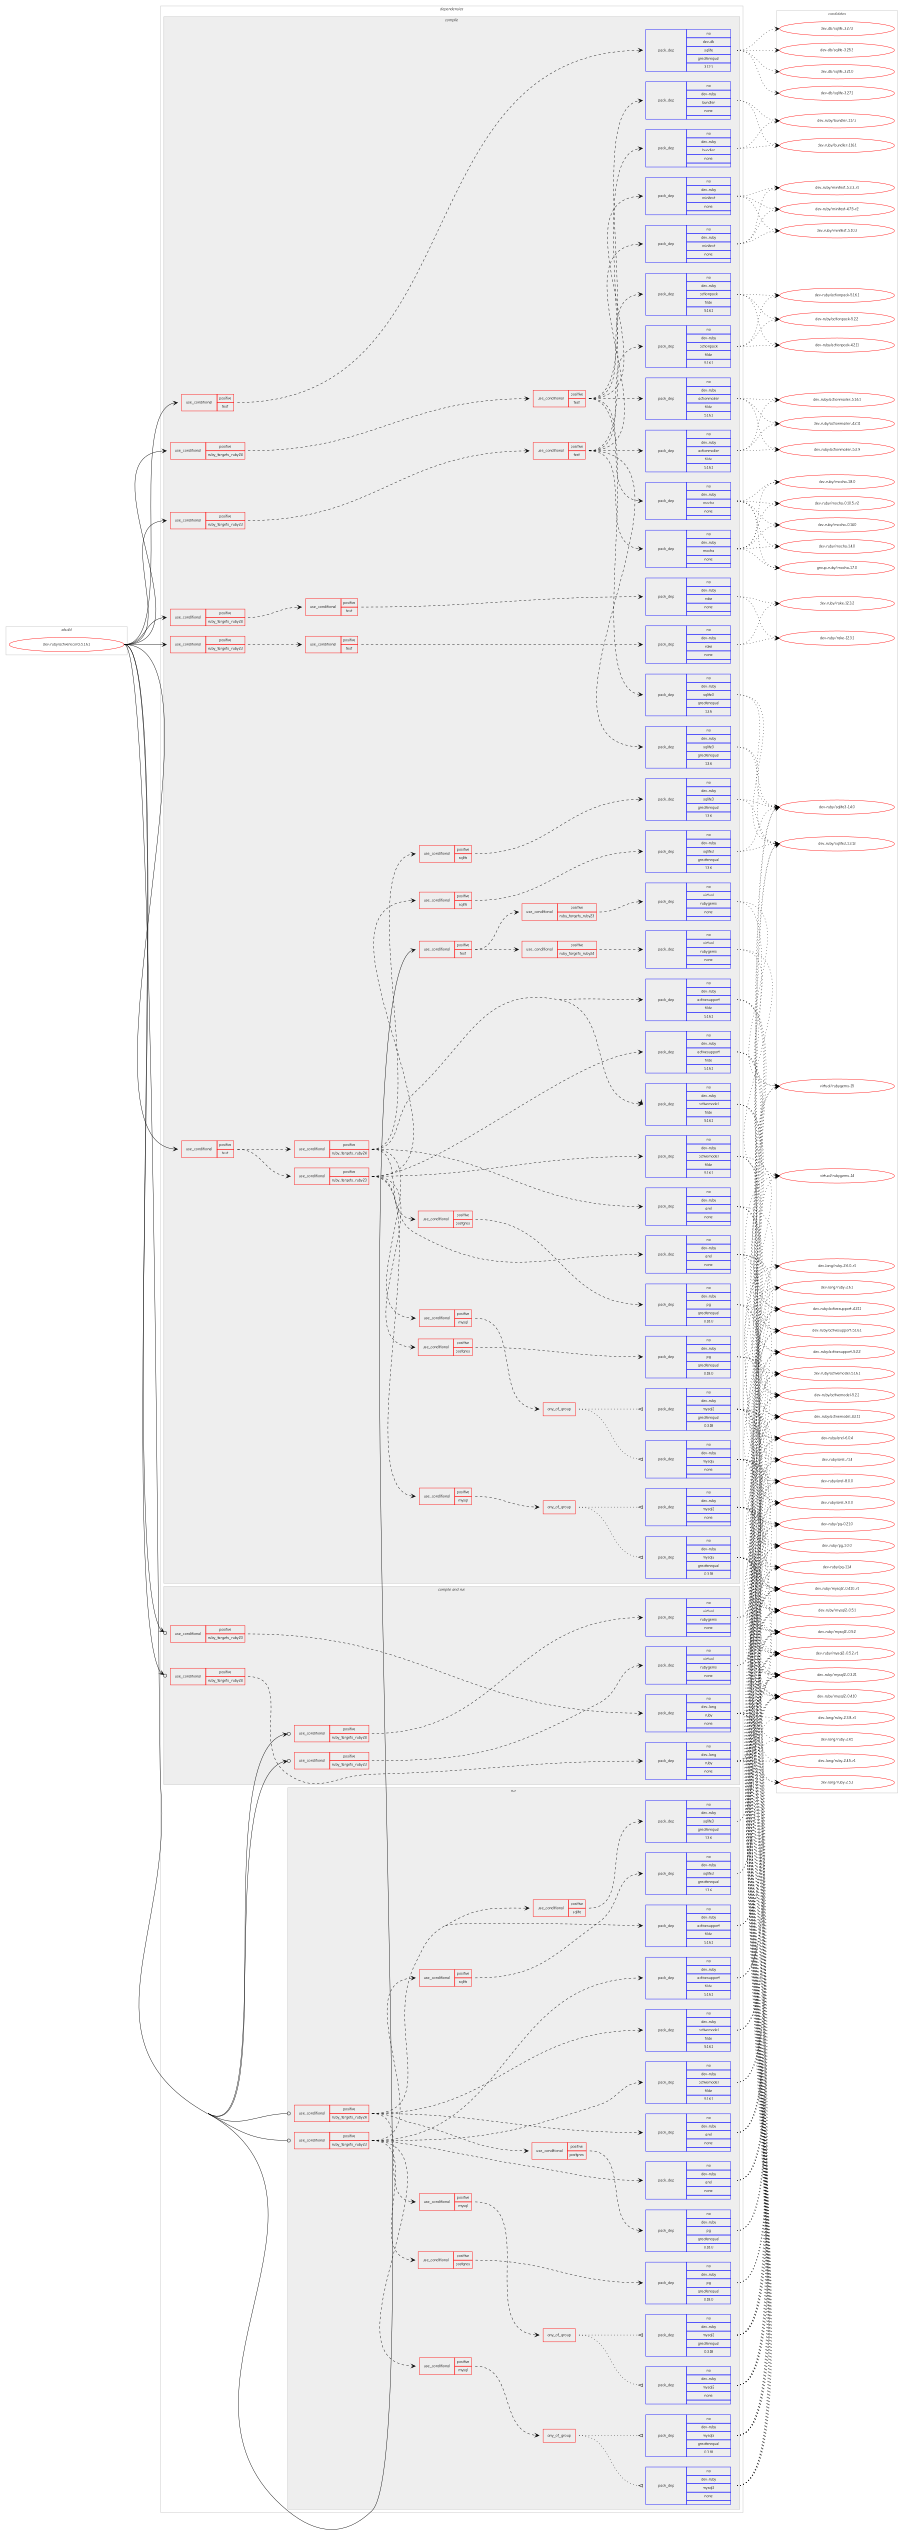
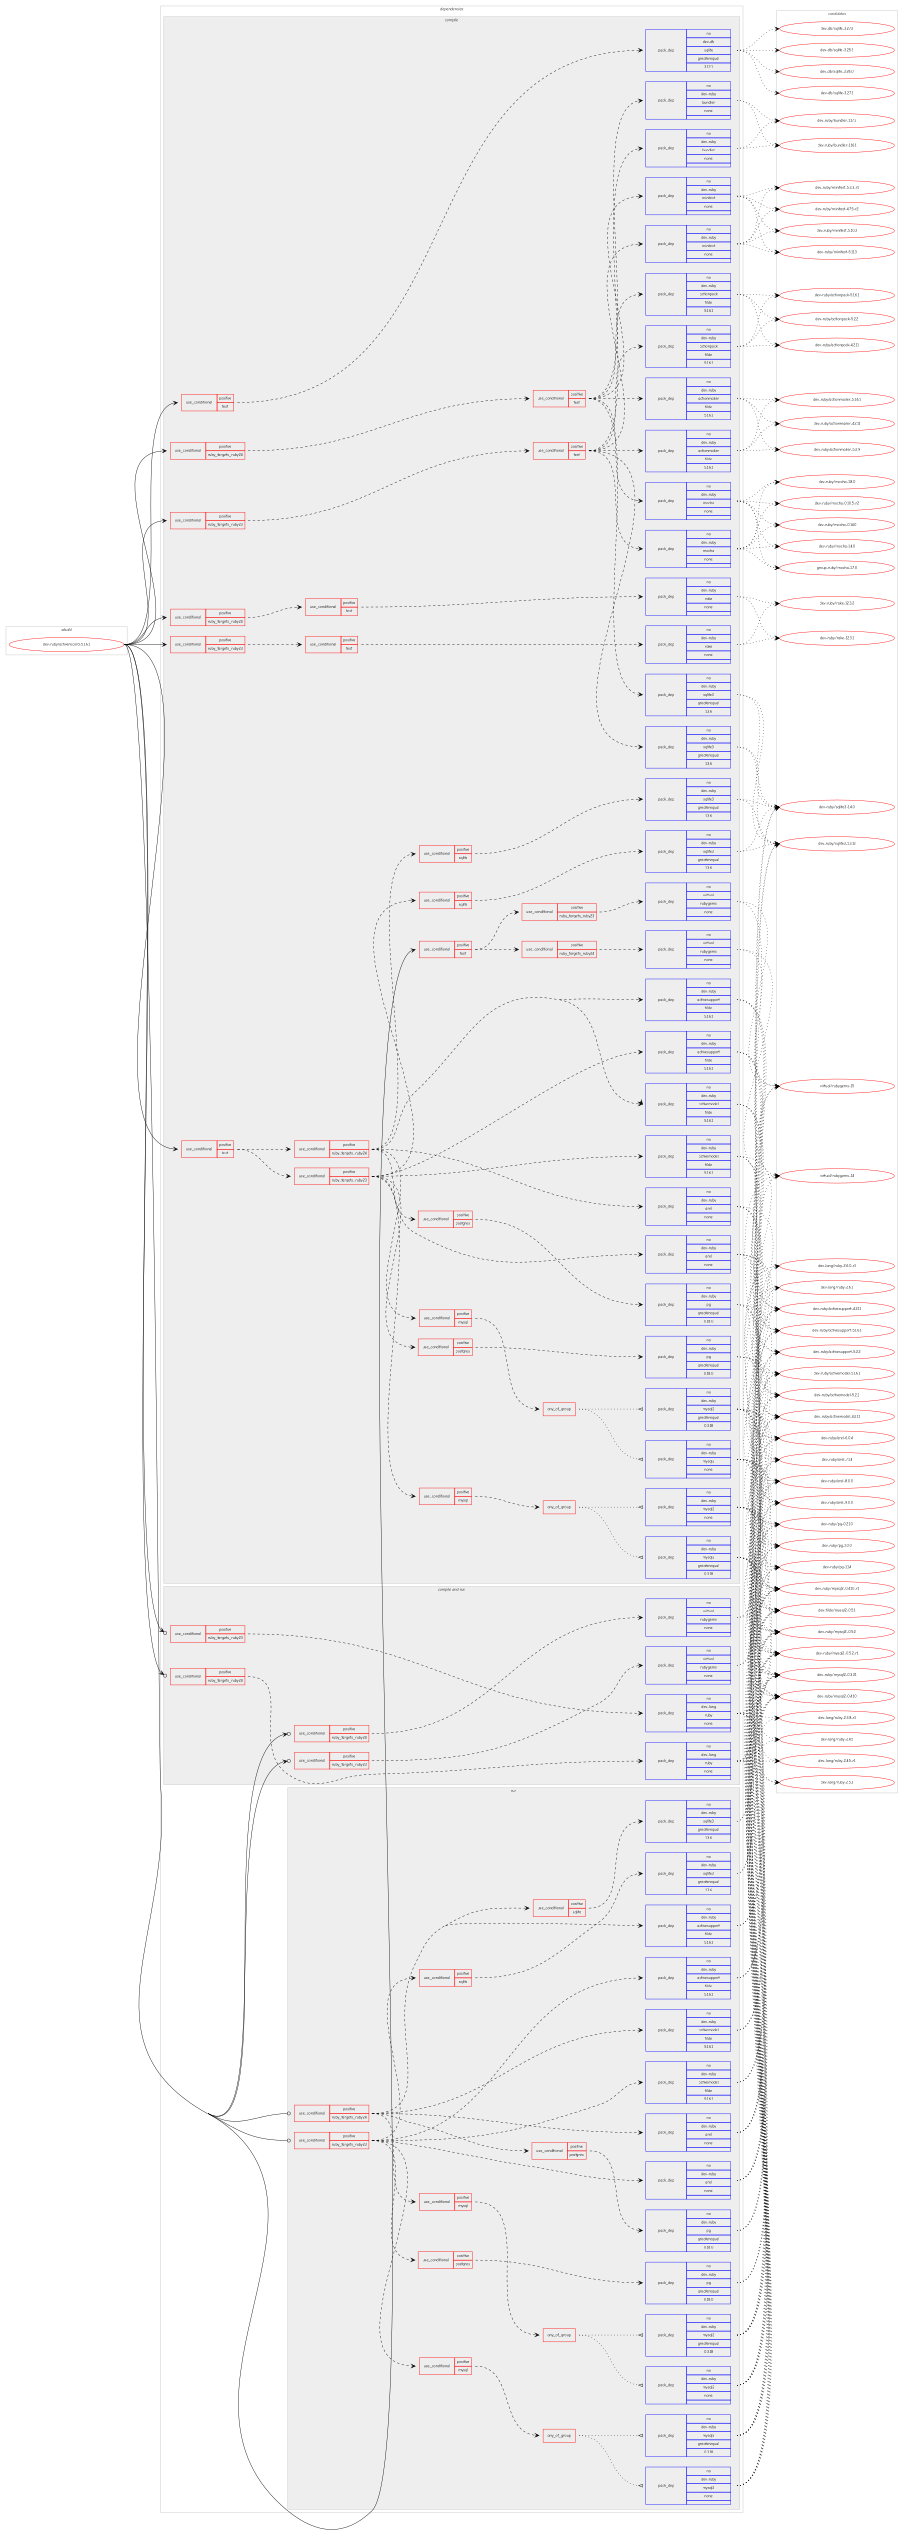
node "dev-db/sqlite-3.21.0": label "dev-db/sqlite-3.21.0" -> "dev-db/sqlite-3.26.0"
node "dev-ruby/minitest-5.11.3": added
node "dev-ruby/mysql2-0.5.1": label "dev-ruby/mysql2-0.5.1" -> "dev-tilde/mysql2-0.5.1"
